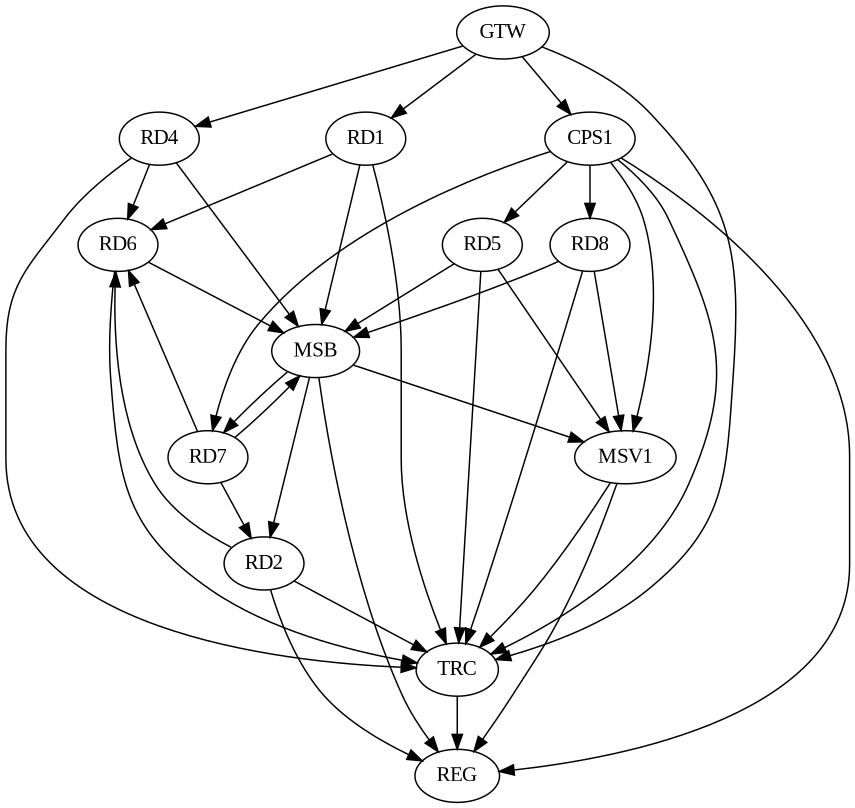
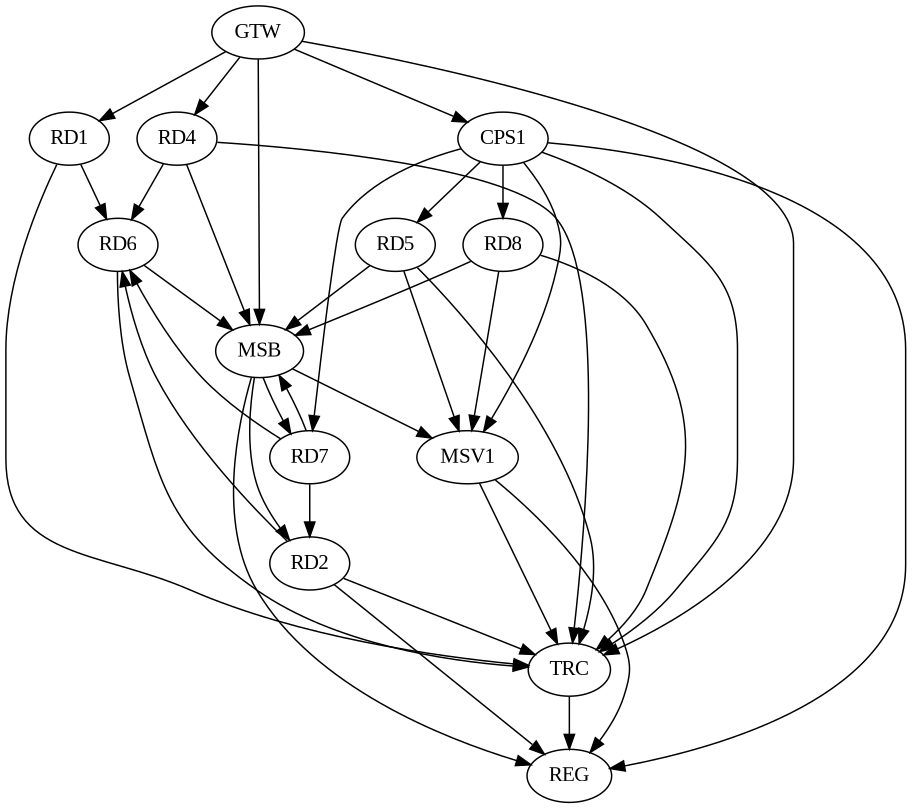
edge "RD1" -> "MSB": now "GTW" -> "MSB"
